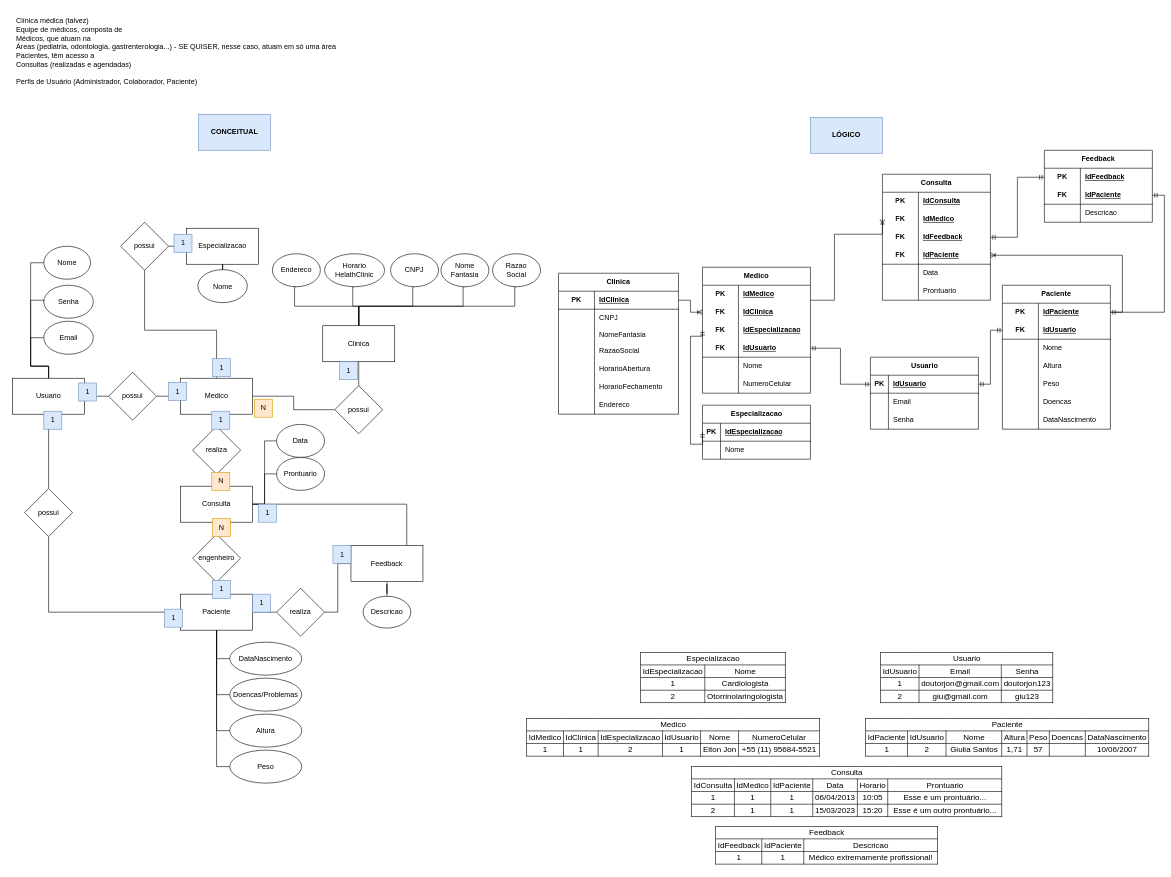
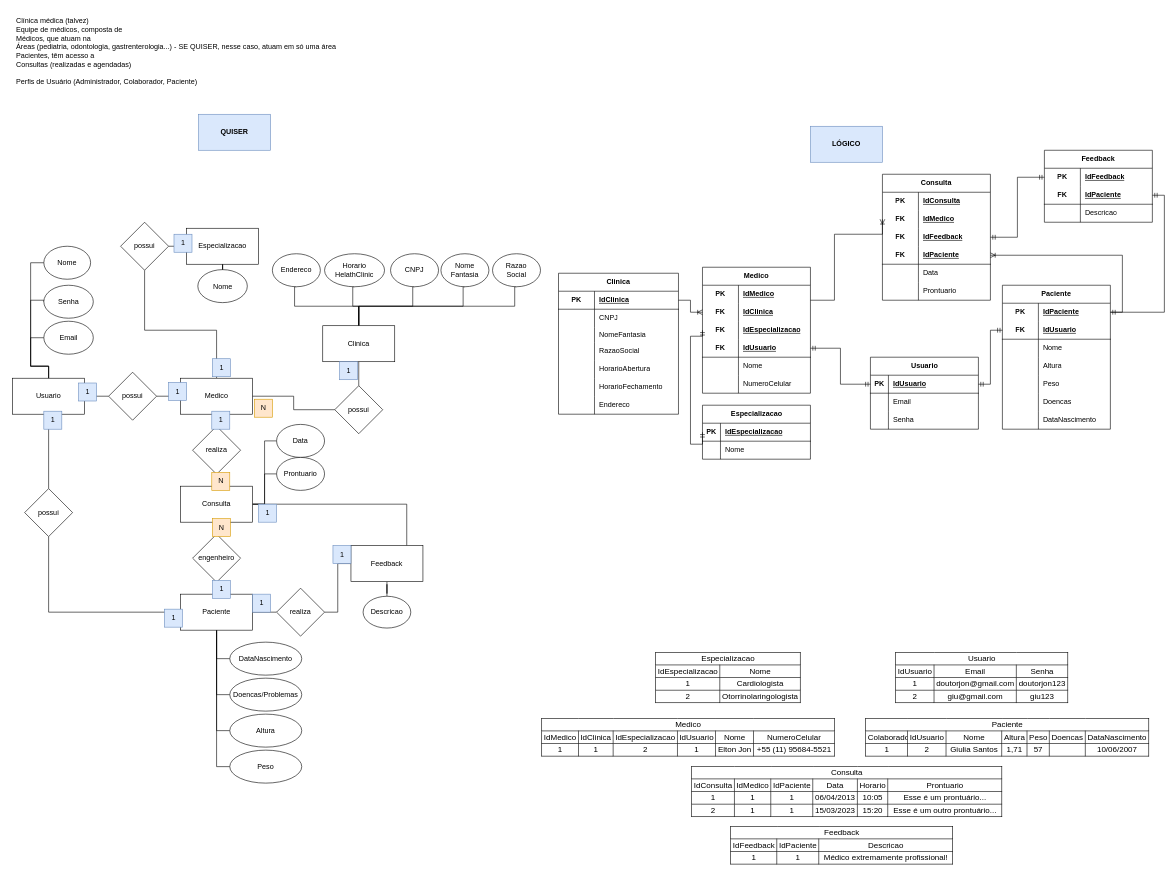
node "CONCEITUAL": label "CONCEITUAL" -> "QUISER"
node "LÓGICO": moved (846, 135) -> (846, 144)
node "Especializacao IdEspecializacao Nome 1 Cardiologista 2 Otorrinolaringologista": moved (714, 677) -> (729, 677)
node "Usuario IdUsuario Email Senha 1 doutorjon@gmail.com doutorjon123 2 giu@gmail.com giu123": moved (966, 677) -> (981, 677)
node "Paciente IdPaciente IdUsuario Nome Altura Peso Doencas DataNascimento 1 2 Giulia Santos 1,71 57 10/06/2007": label "Paciente IdPaciente IdUsuario Nome Altura Peso Doencas DataNascimento 1 2 Giulia Santos 1,71 57 10/06/2007" -> "Paciente Colaborador IdUsuario Nome Altura Peso Doencas DataNascimento 1 2 Giulia Santos 1,71 57 10/06/2007"
node "Medico IdMedico IdClinica IdEspecializacao IdUsuario Nome NumeroCelular 1 1 2 1 Elton Jon +55 (11) 95684-5521": moved (672, 735) -> (687, 735)
node "Feedback IdFeedback IdPaciente Descricao 1 1 Médico extremamente profissional!": moved (828, 843) -> (843, 843)
